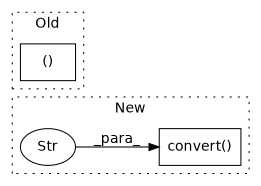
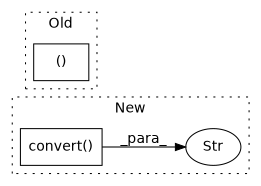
edge "Str" -> "convert()": reversed
